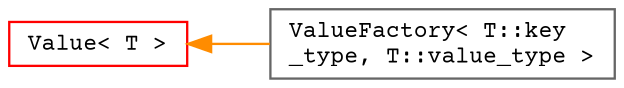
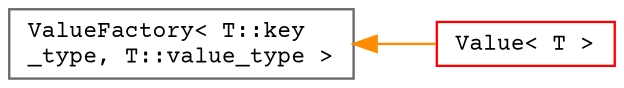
edge "ValueFactory< T::key _type, T::value_type >" -> "Value< T >": reversed
